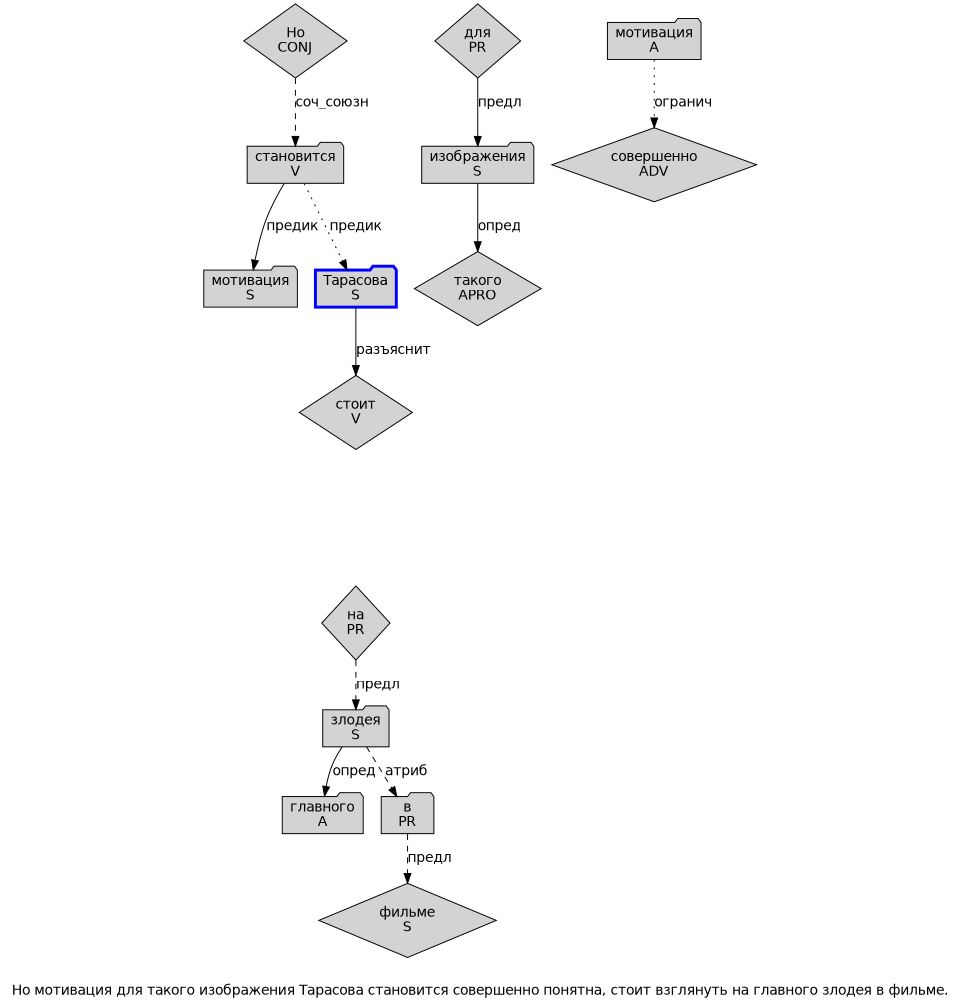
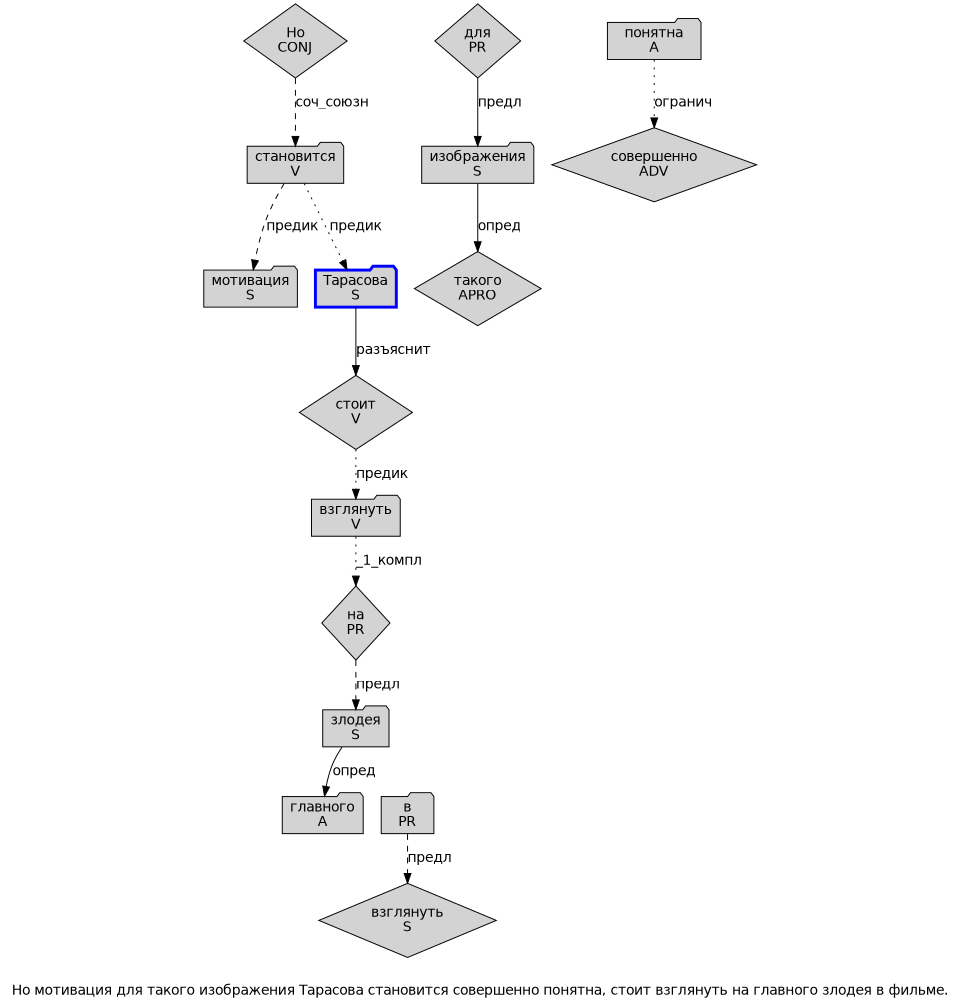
node "мотивация A": label "мотивация A" -> "понятна A"
edge "становится V" -> "мотивация S": style solid -> dashed
node "взглянуть V": added
edge "злодея S" -> "в PR": removed, label "атриб"
node "фильме S": label "фильме S" -> "взглянуть S"
